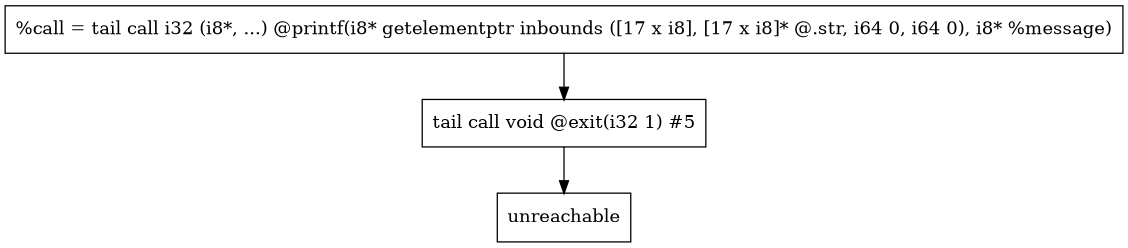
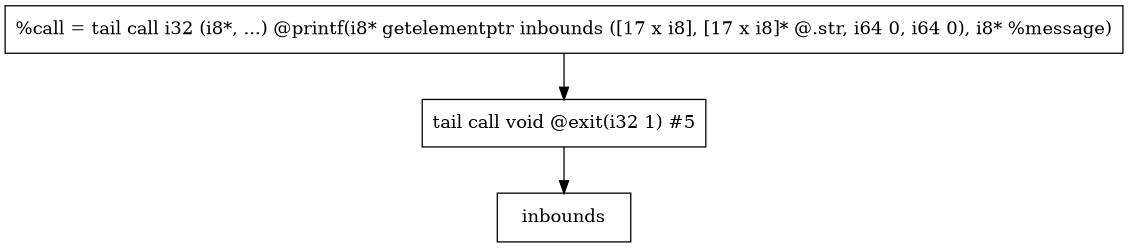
node "unreachable": label "unreachable" -> "inbounds"
